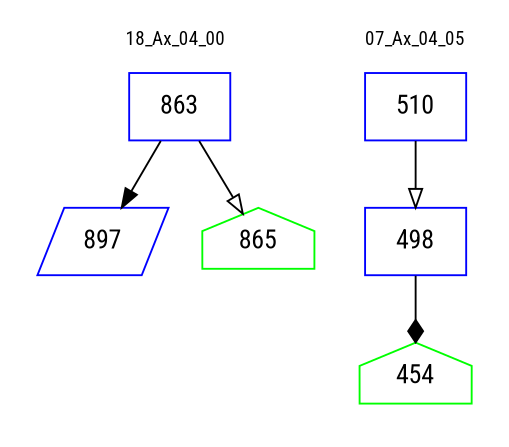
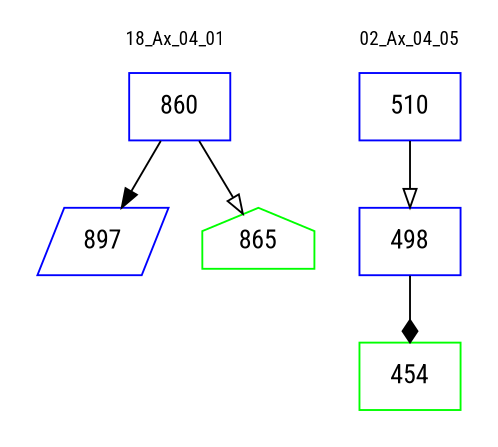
cluster "18_Ax_04_00": label "18_Ax_04_00" -> "18_Ax_04_01"
cluster "07_Ax_04_05": label "07_Ax_04_05" -> "02_Ax_04_05"
node "863": label "863" -> "860"
node "454": shape house -> box
